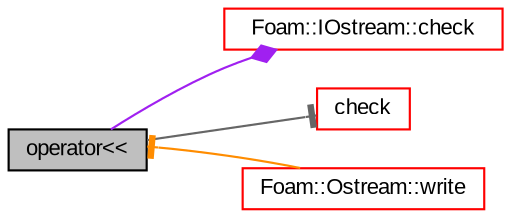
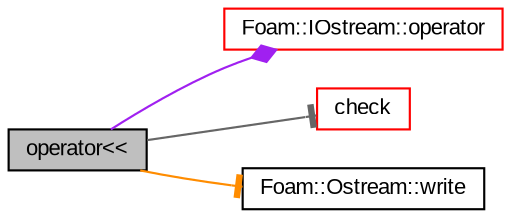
node "Foam::IOstream::check": label "Foam::IOstream::check" -> "Foam::IOstream::operator"
edge "Foam::Ostream::write" -> "operator<<": reversed
node "Foam::Ostream::write": color red -> black
